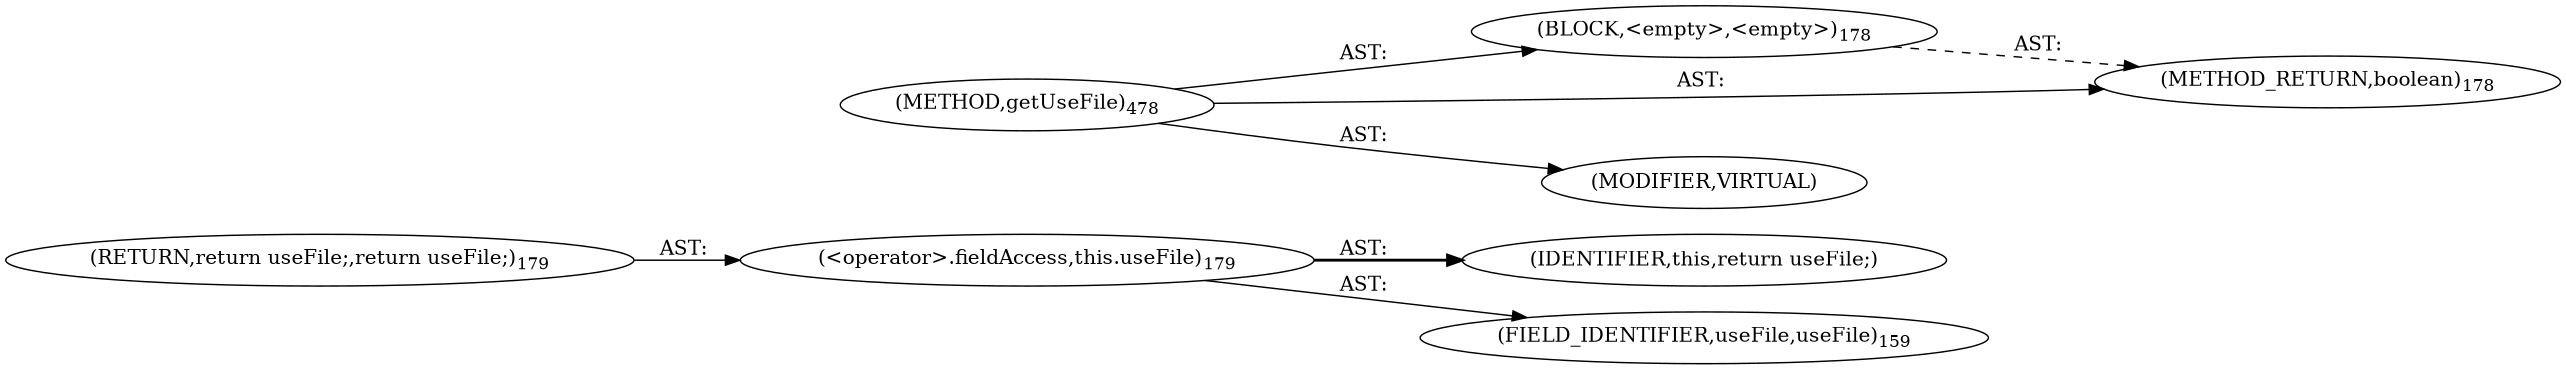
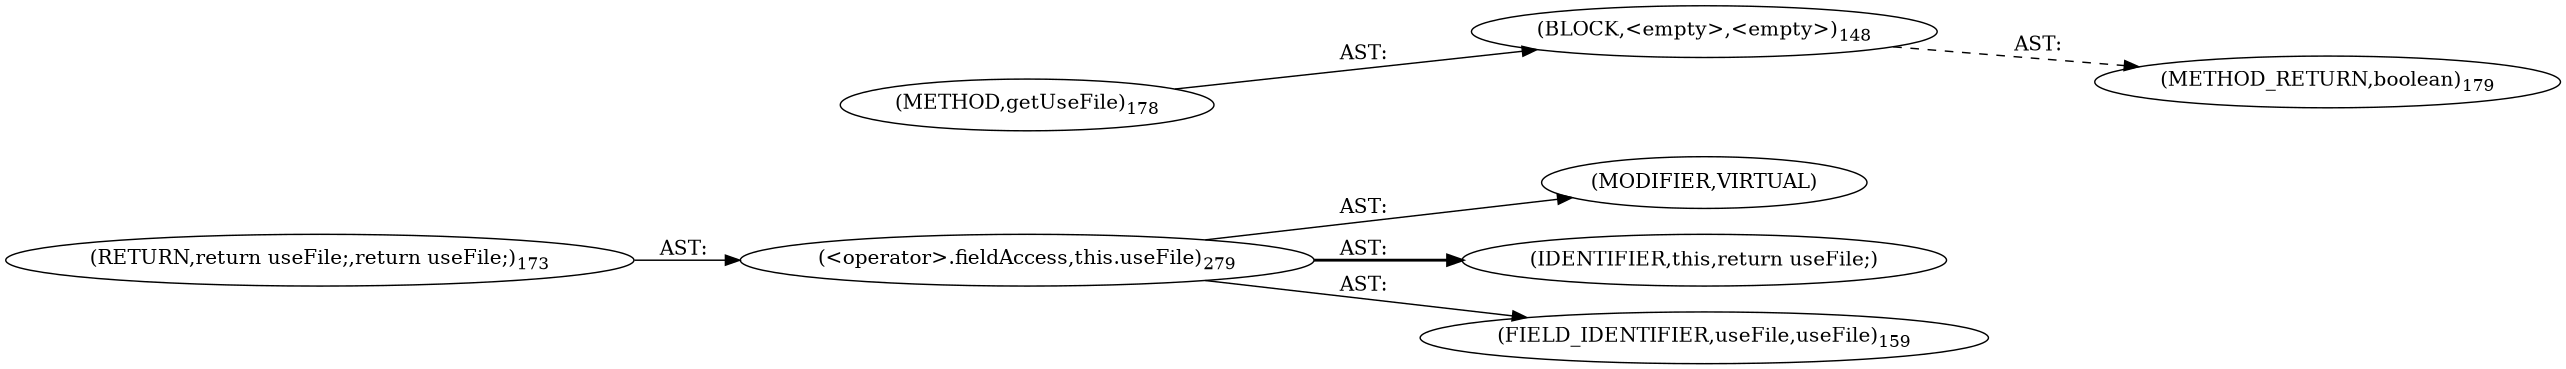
node "(BLOCK,<empty>,<empty>)": text "178" -> "148"
node "(METHOD_RETURN,boolean)": text "178" -> "179"
edge "(METHOD,getUseFile)" -> "(METHOD_RETURN,boolean)": removed, label "AST:"
node "(METHOD,getUseFile)": text "478" -> "178"
edge "(METHOD,getUseFile)" -> "(MODIFIER,VIRTUAL)": now "(<operator>.fieldAccess,this.useFile)" -> "(MODIFIER,VIRTUAL)"
node "(RETURN,return useFile;,return useFile;)": text "179" -> "173"
node "(<operator>.fieldAccess,this.useFile)": text "179" -> "279"
